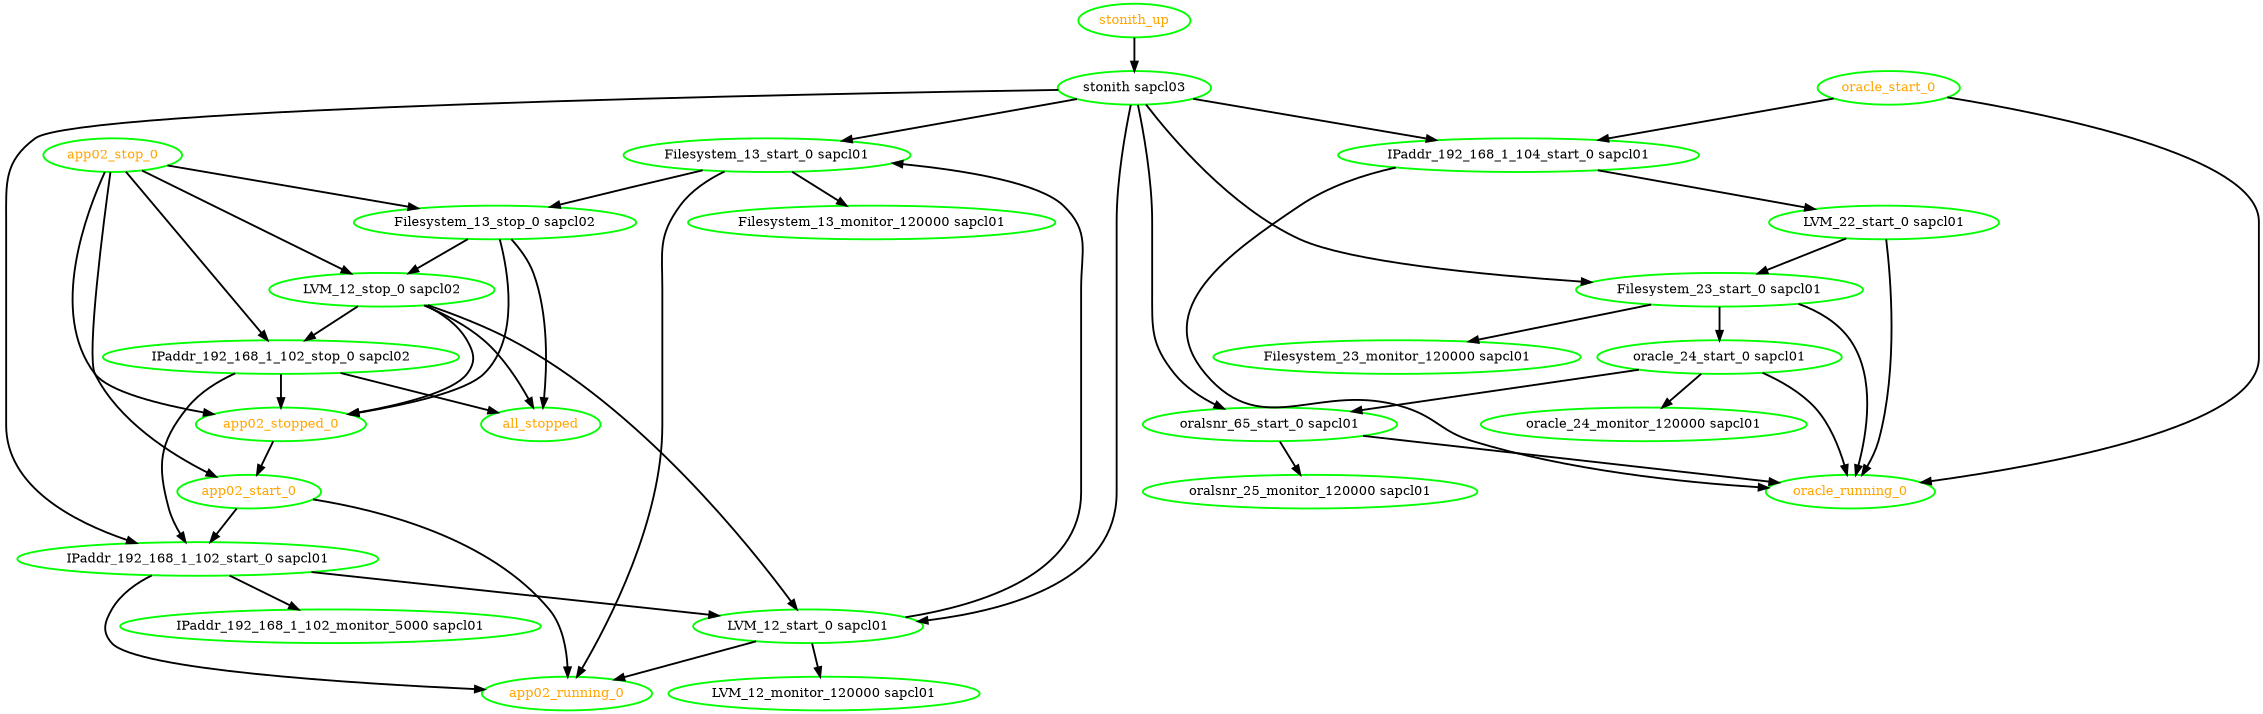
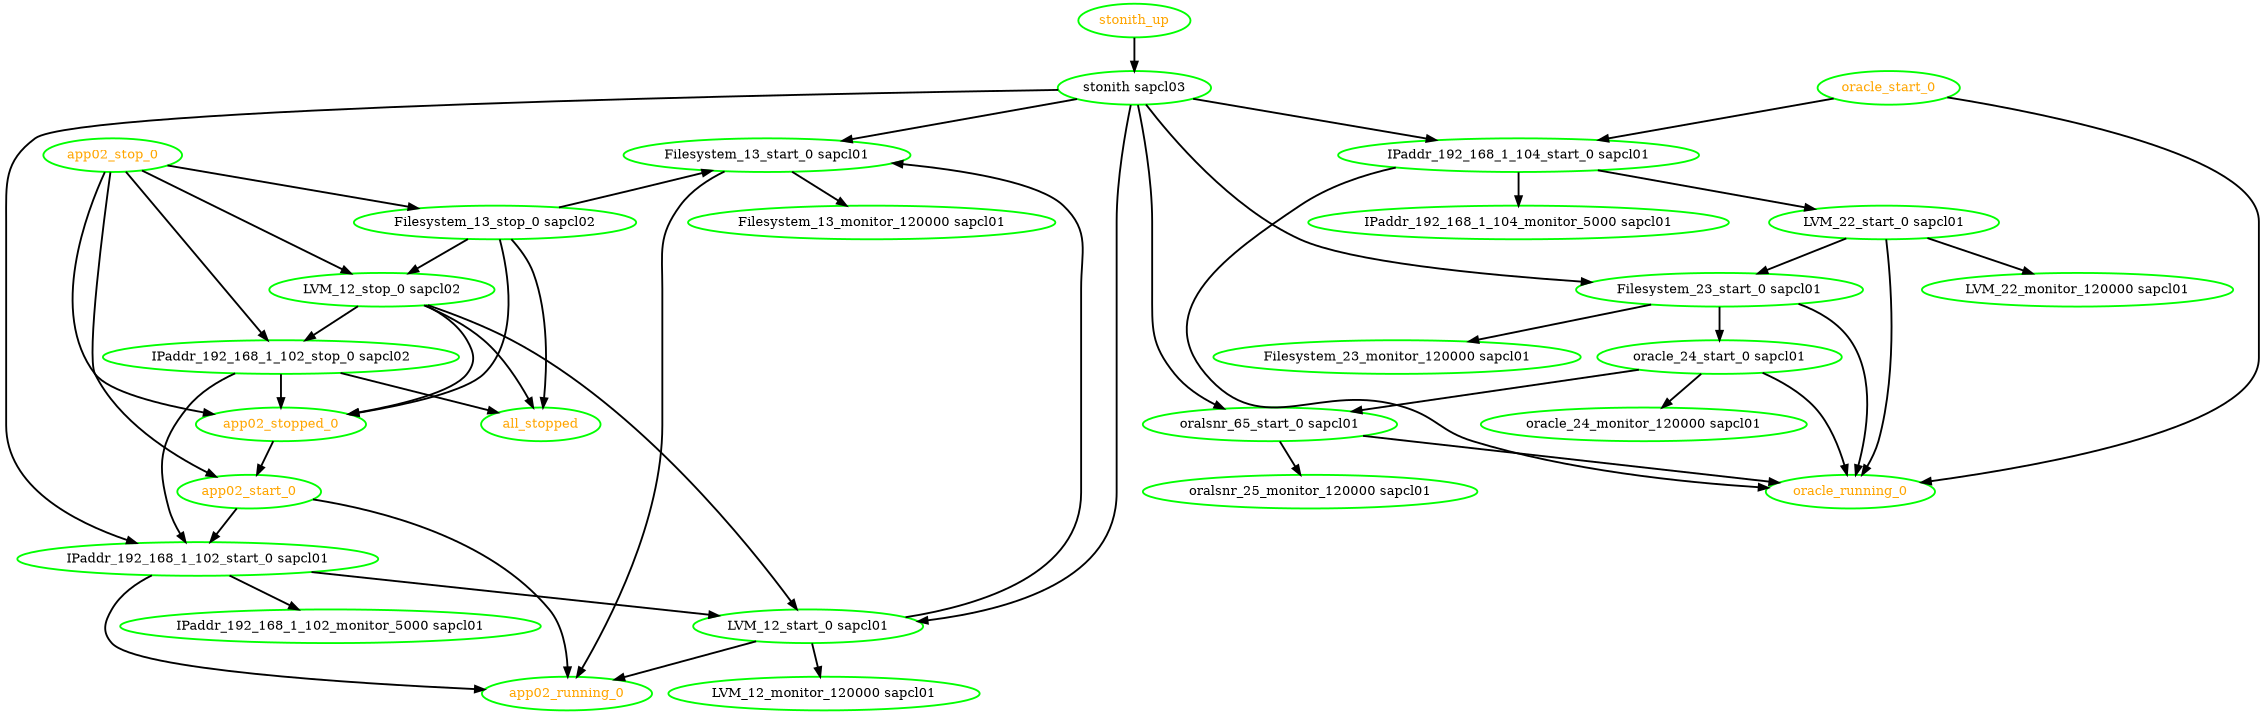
edge "Filesystem_13_start_0 sapcl01" -> "Filesystem_13_stop_0 sapcl02": reversed
node "IPaddr_192_168_1_104_monitor_5000 sapcl01": added
node "LVM_22_monitor_120000 sapcl01": added
